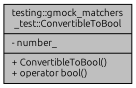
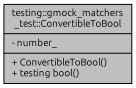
node "testing::gmock_matchers": text "+ operator bool()" -> "+ testing bool()"
